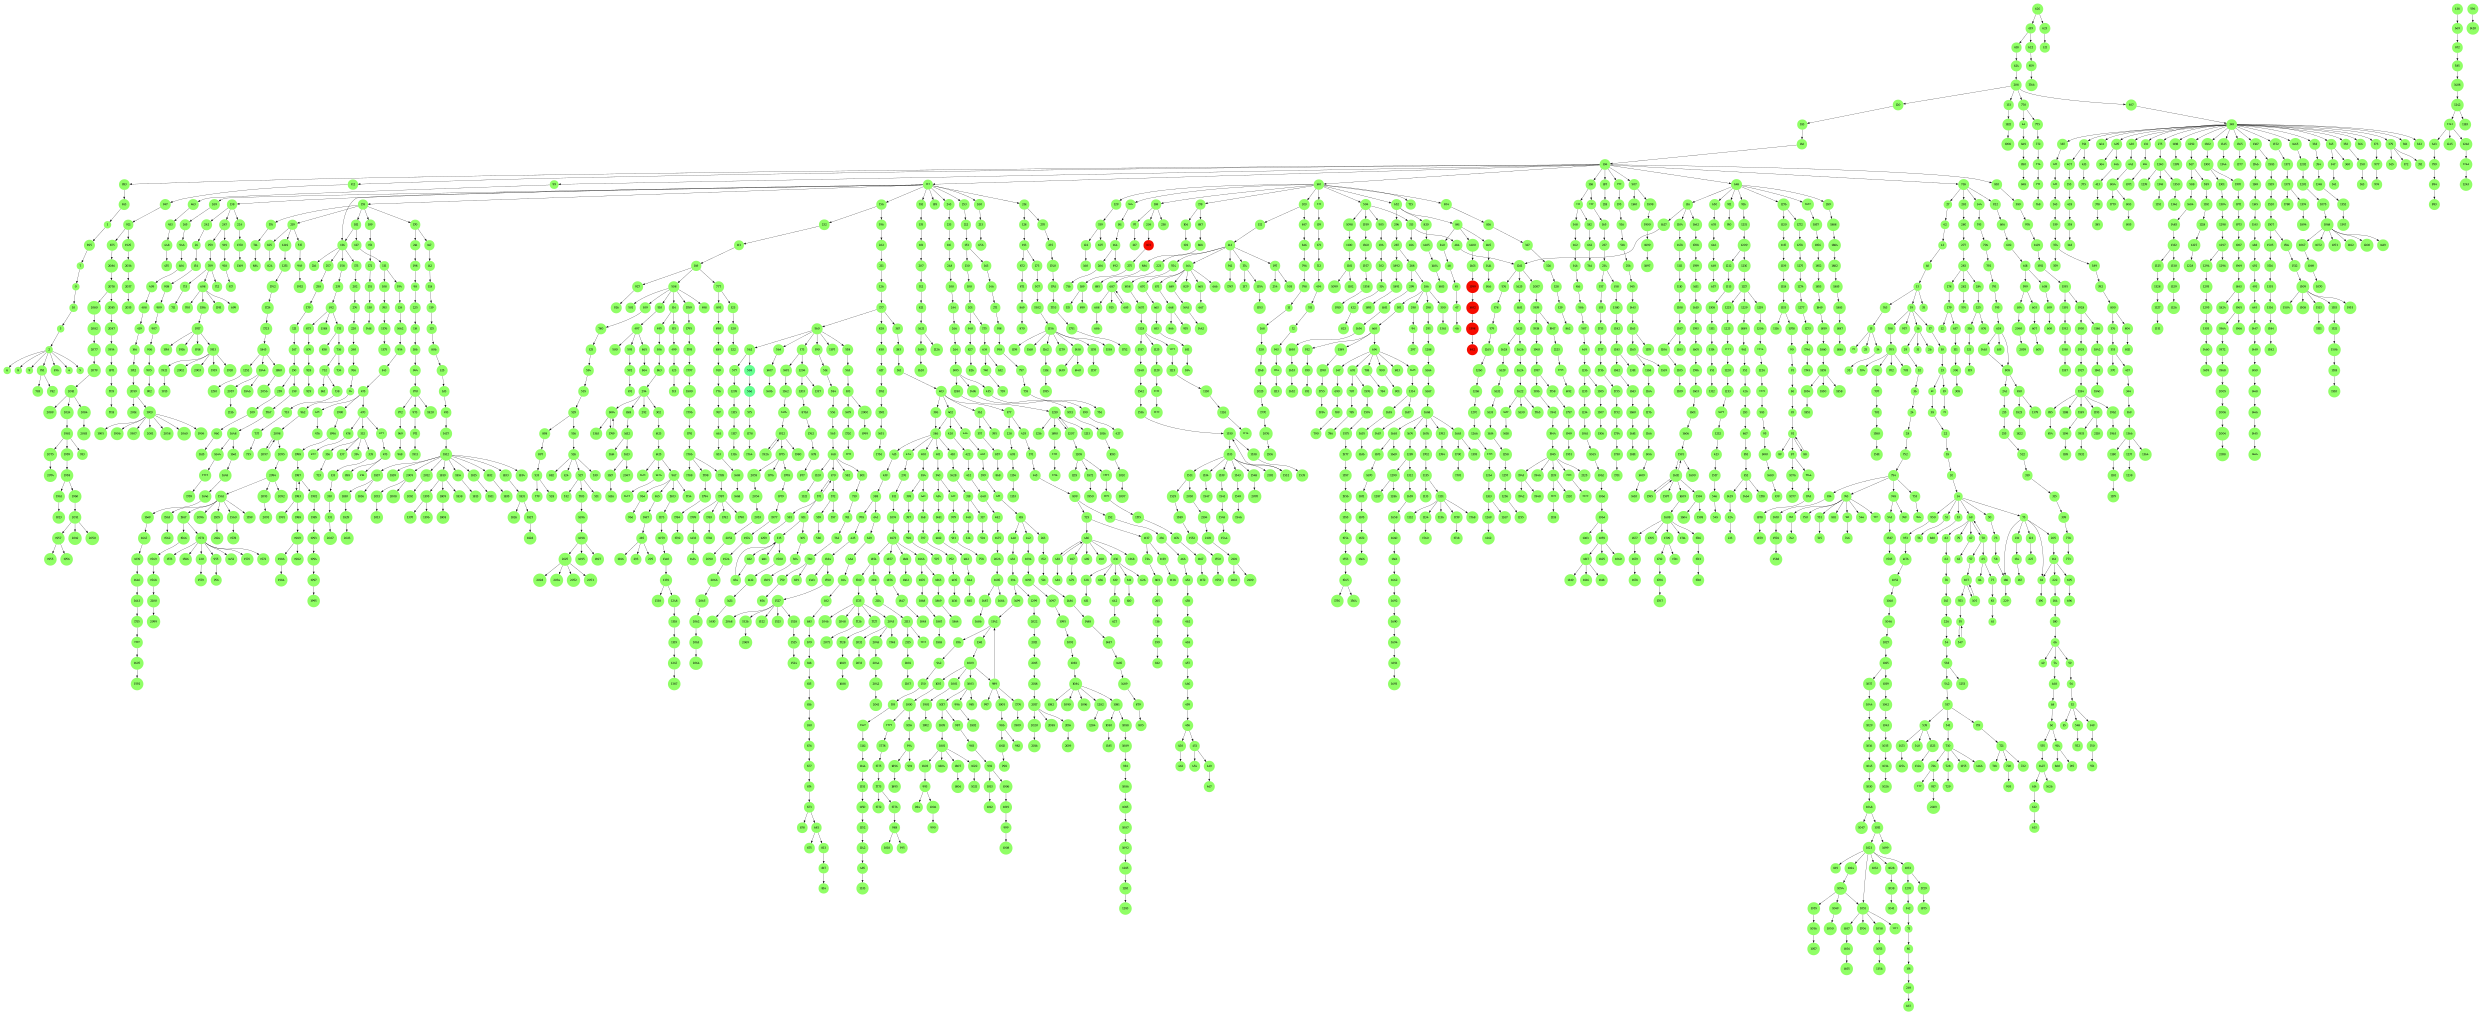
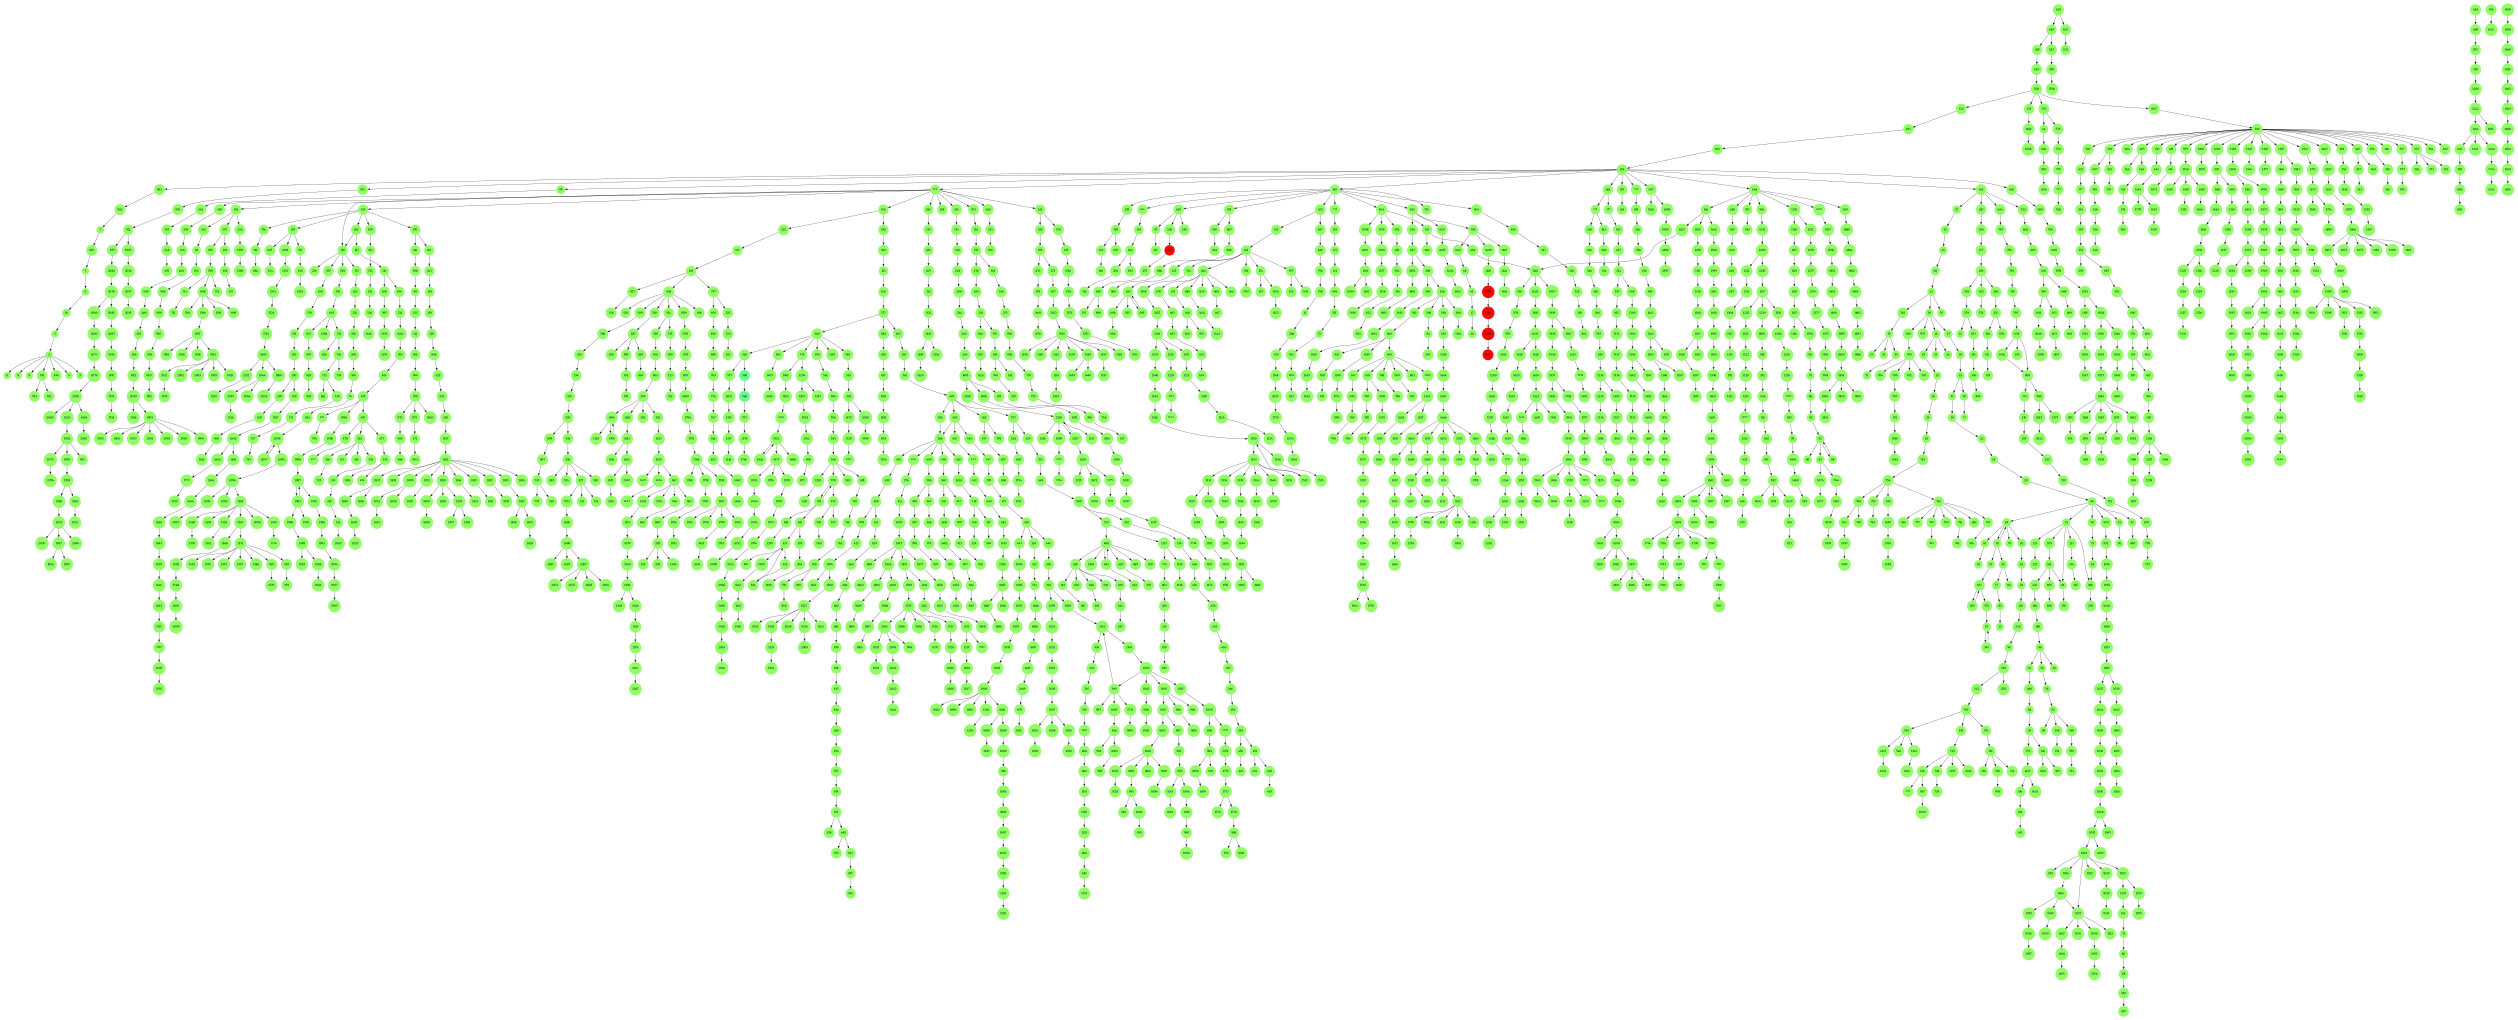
edge "1322" -> "1659": removed
